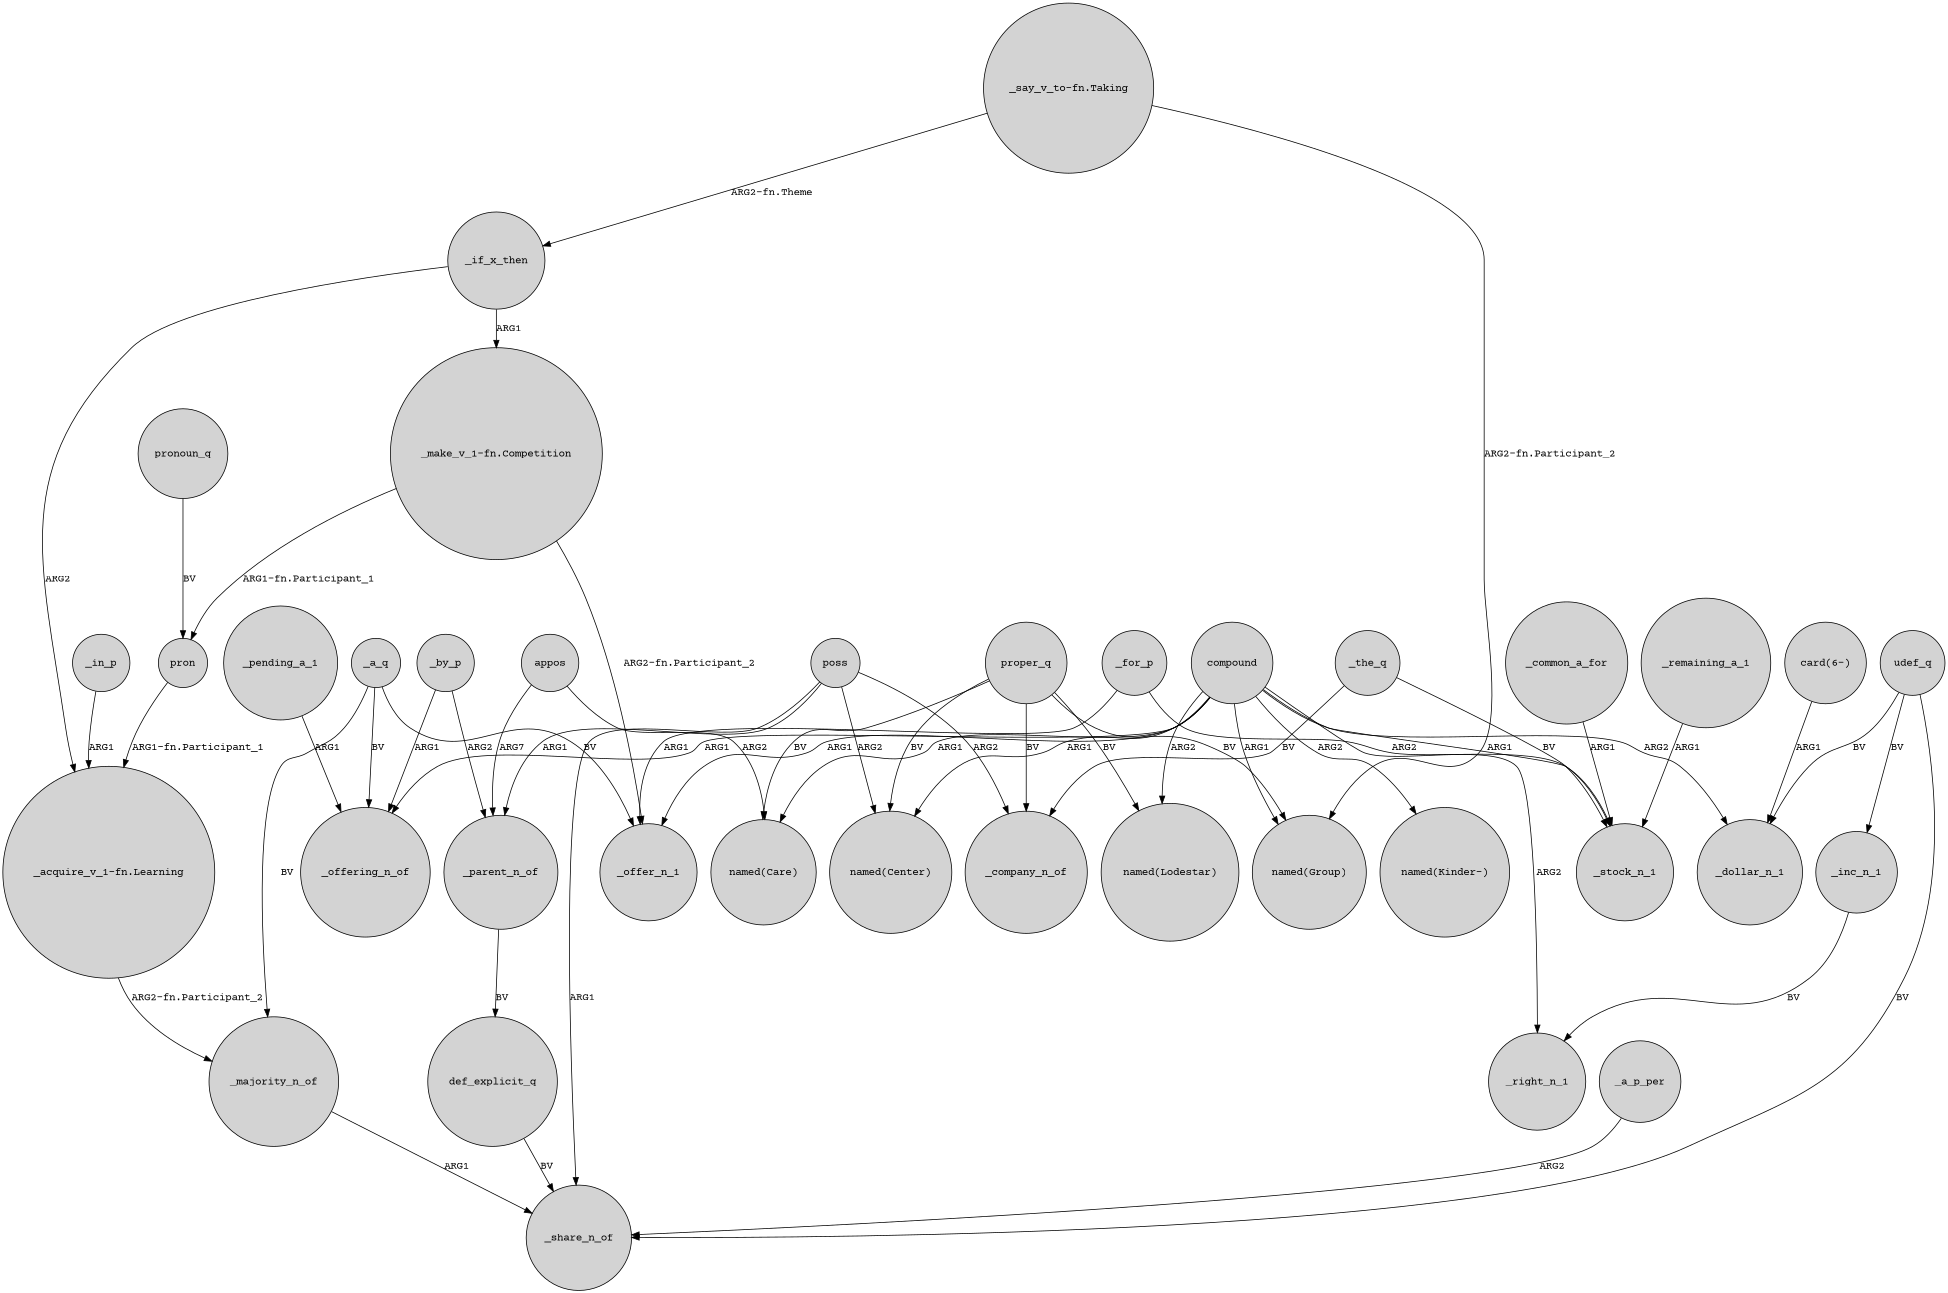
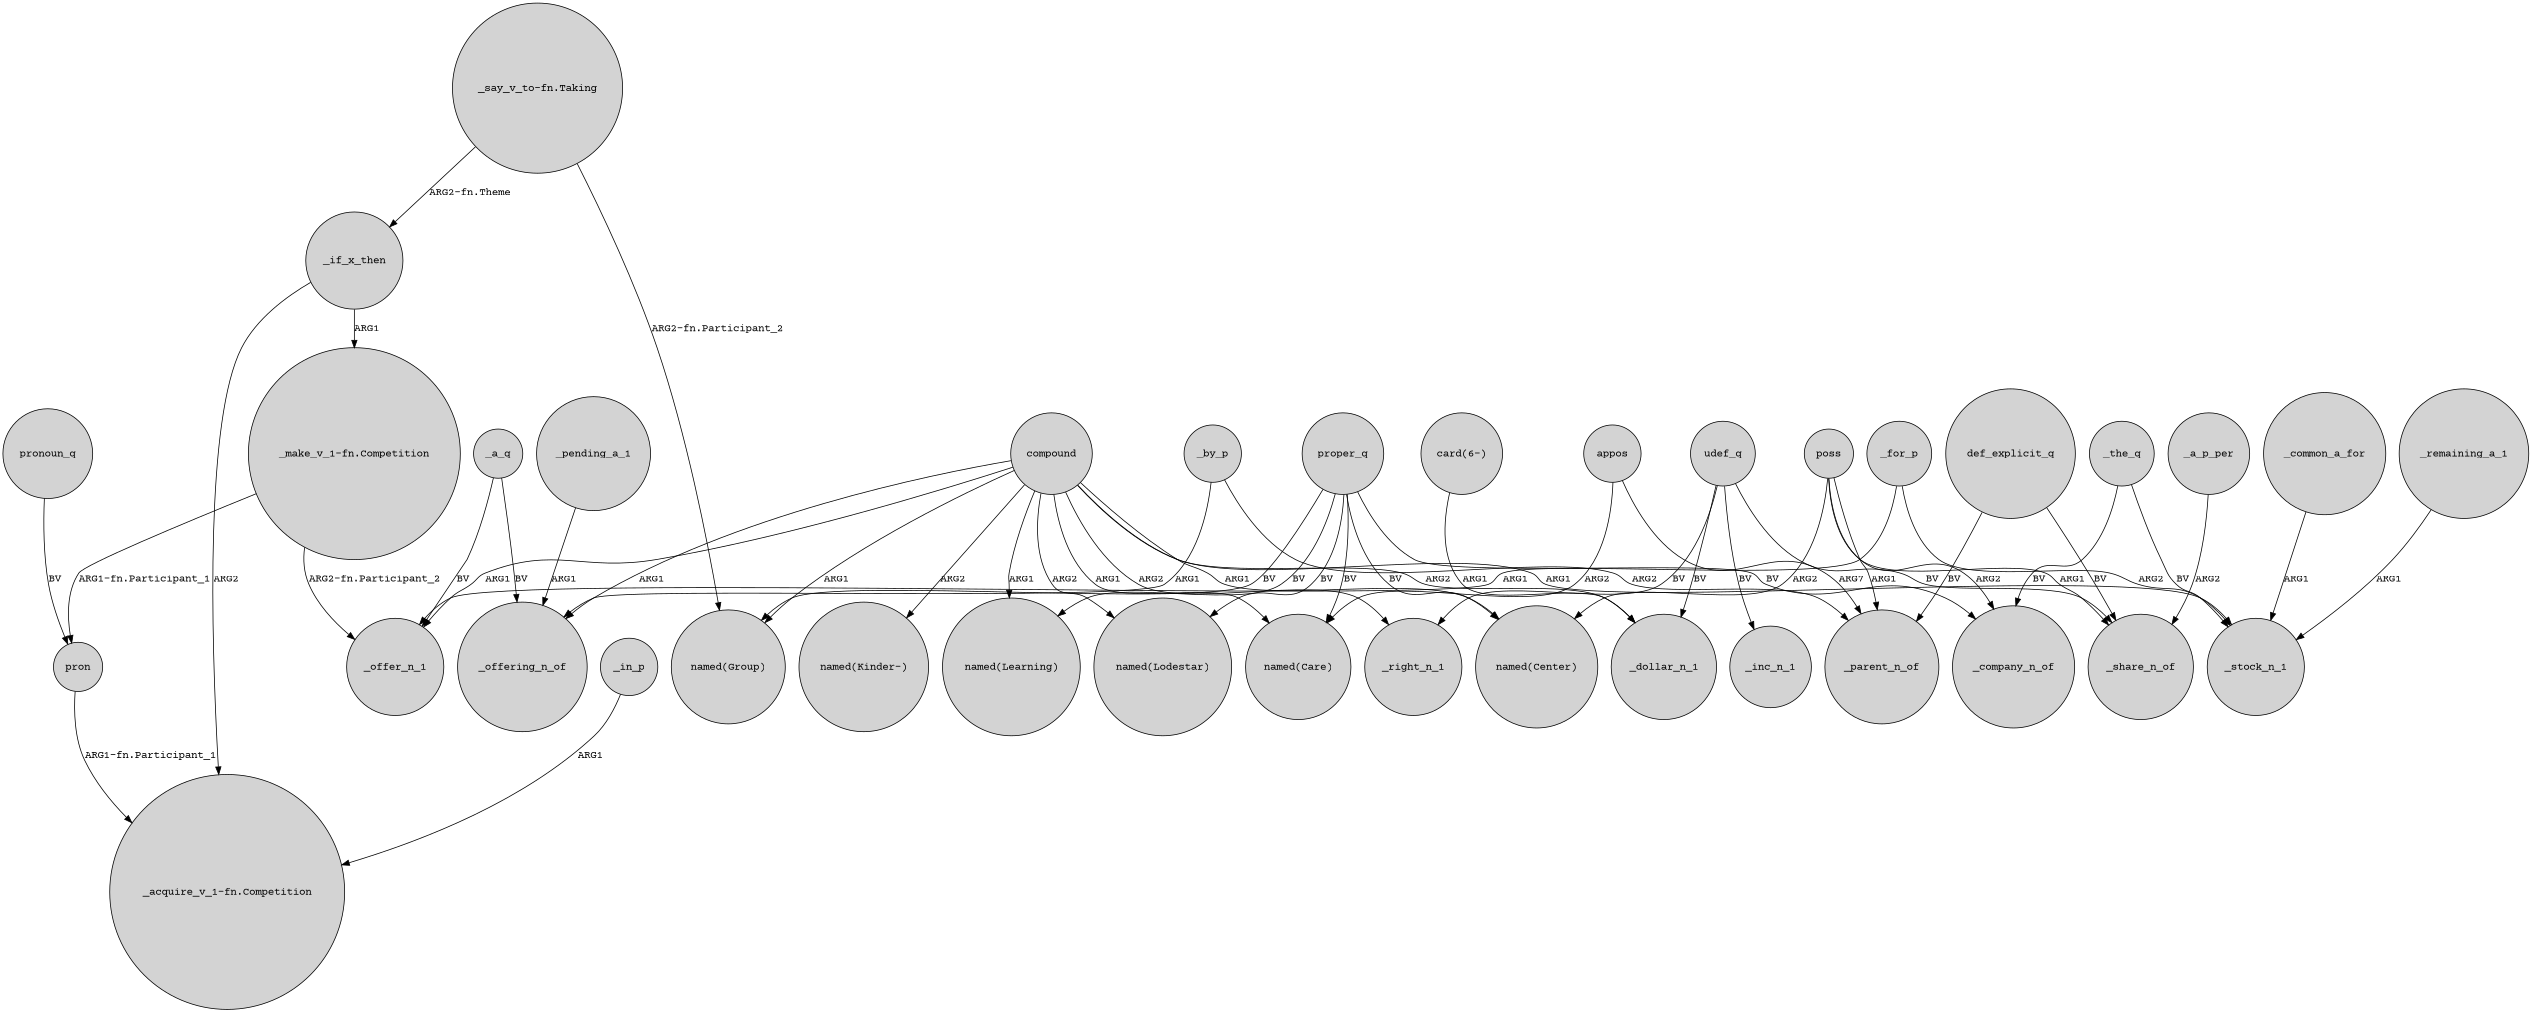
node "named(Learning)": added
node "_acquire_v_1-fn.Learning": label "_acquire_v_1-fn.Learning" -> "_acquire_v_1-fn.Competition"
edge "_parent_n_of" -> "def_explicit_q": reversed
edge "_inc_n_1" -> "_right_n_1": now "udef_q" -> "_right_n_1"
node "_majority_n_of": removed
